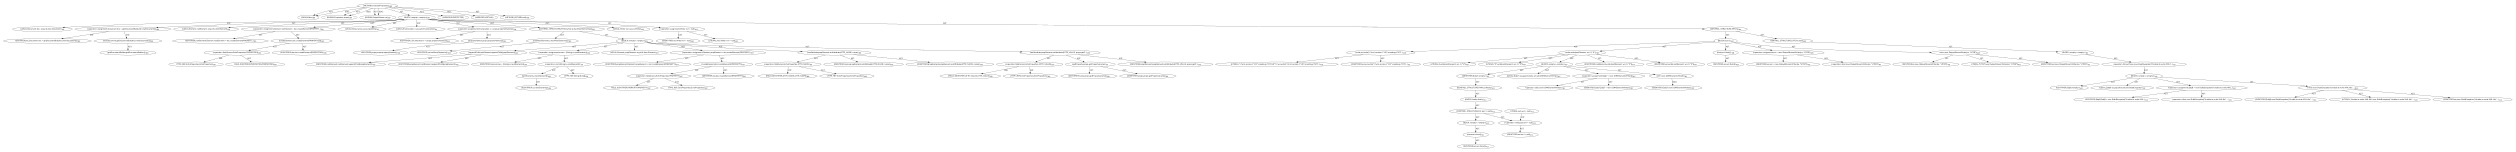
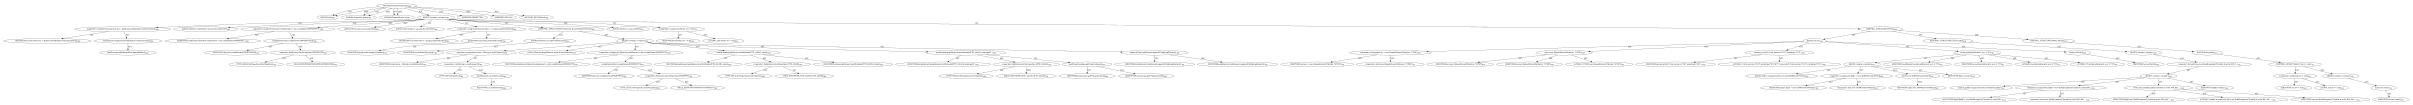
node "(LOCAL,Document doc: org.w3c.dom.Document)": removed
edge "(IDENTIFIER,$obj7,<empty>)" -> "(CONTROL_STRUCTURE,FINALLY,finally)": now "(CONTROL_STRUCTURE,TRY,try)" -> "(CONTROL_STRUCTURE,FINALLY,finally)"
edge "(LITERAL,null,wri != null)" -> "(<operator>.notEquals,wri != null)": reversed
